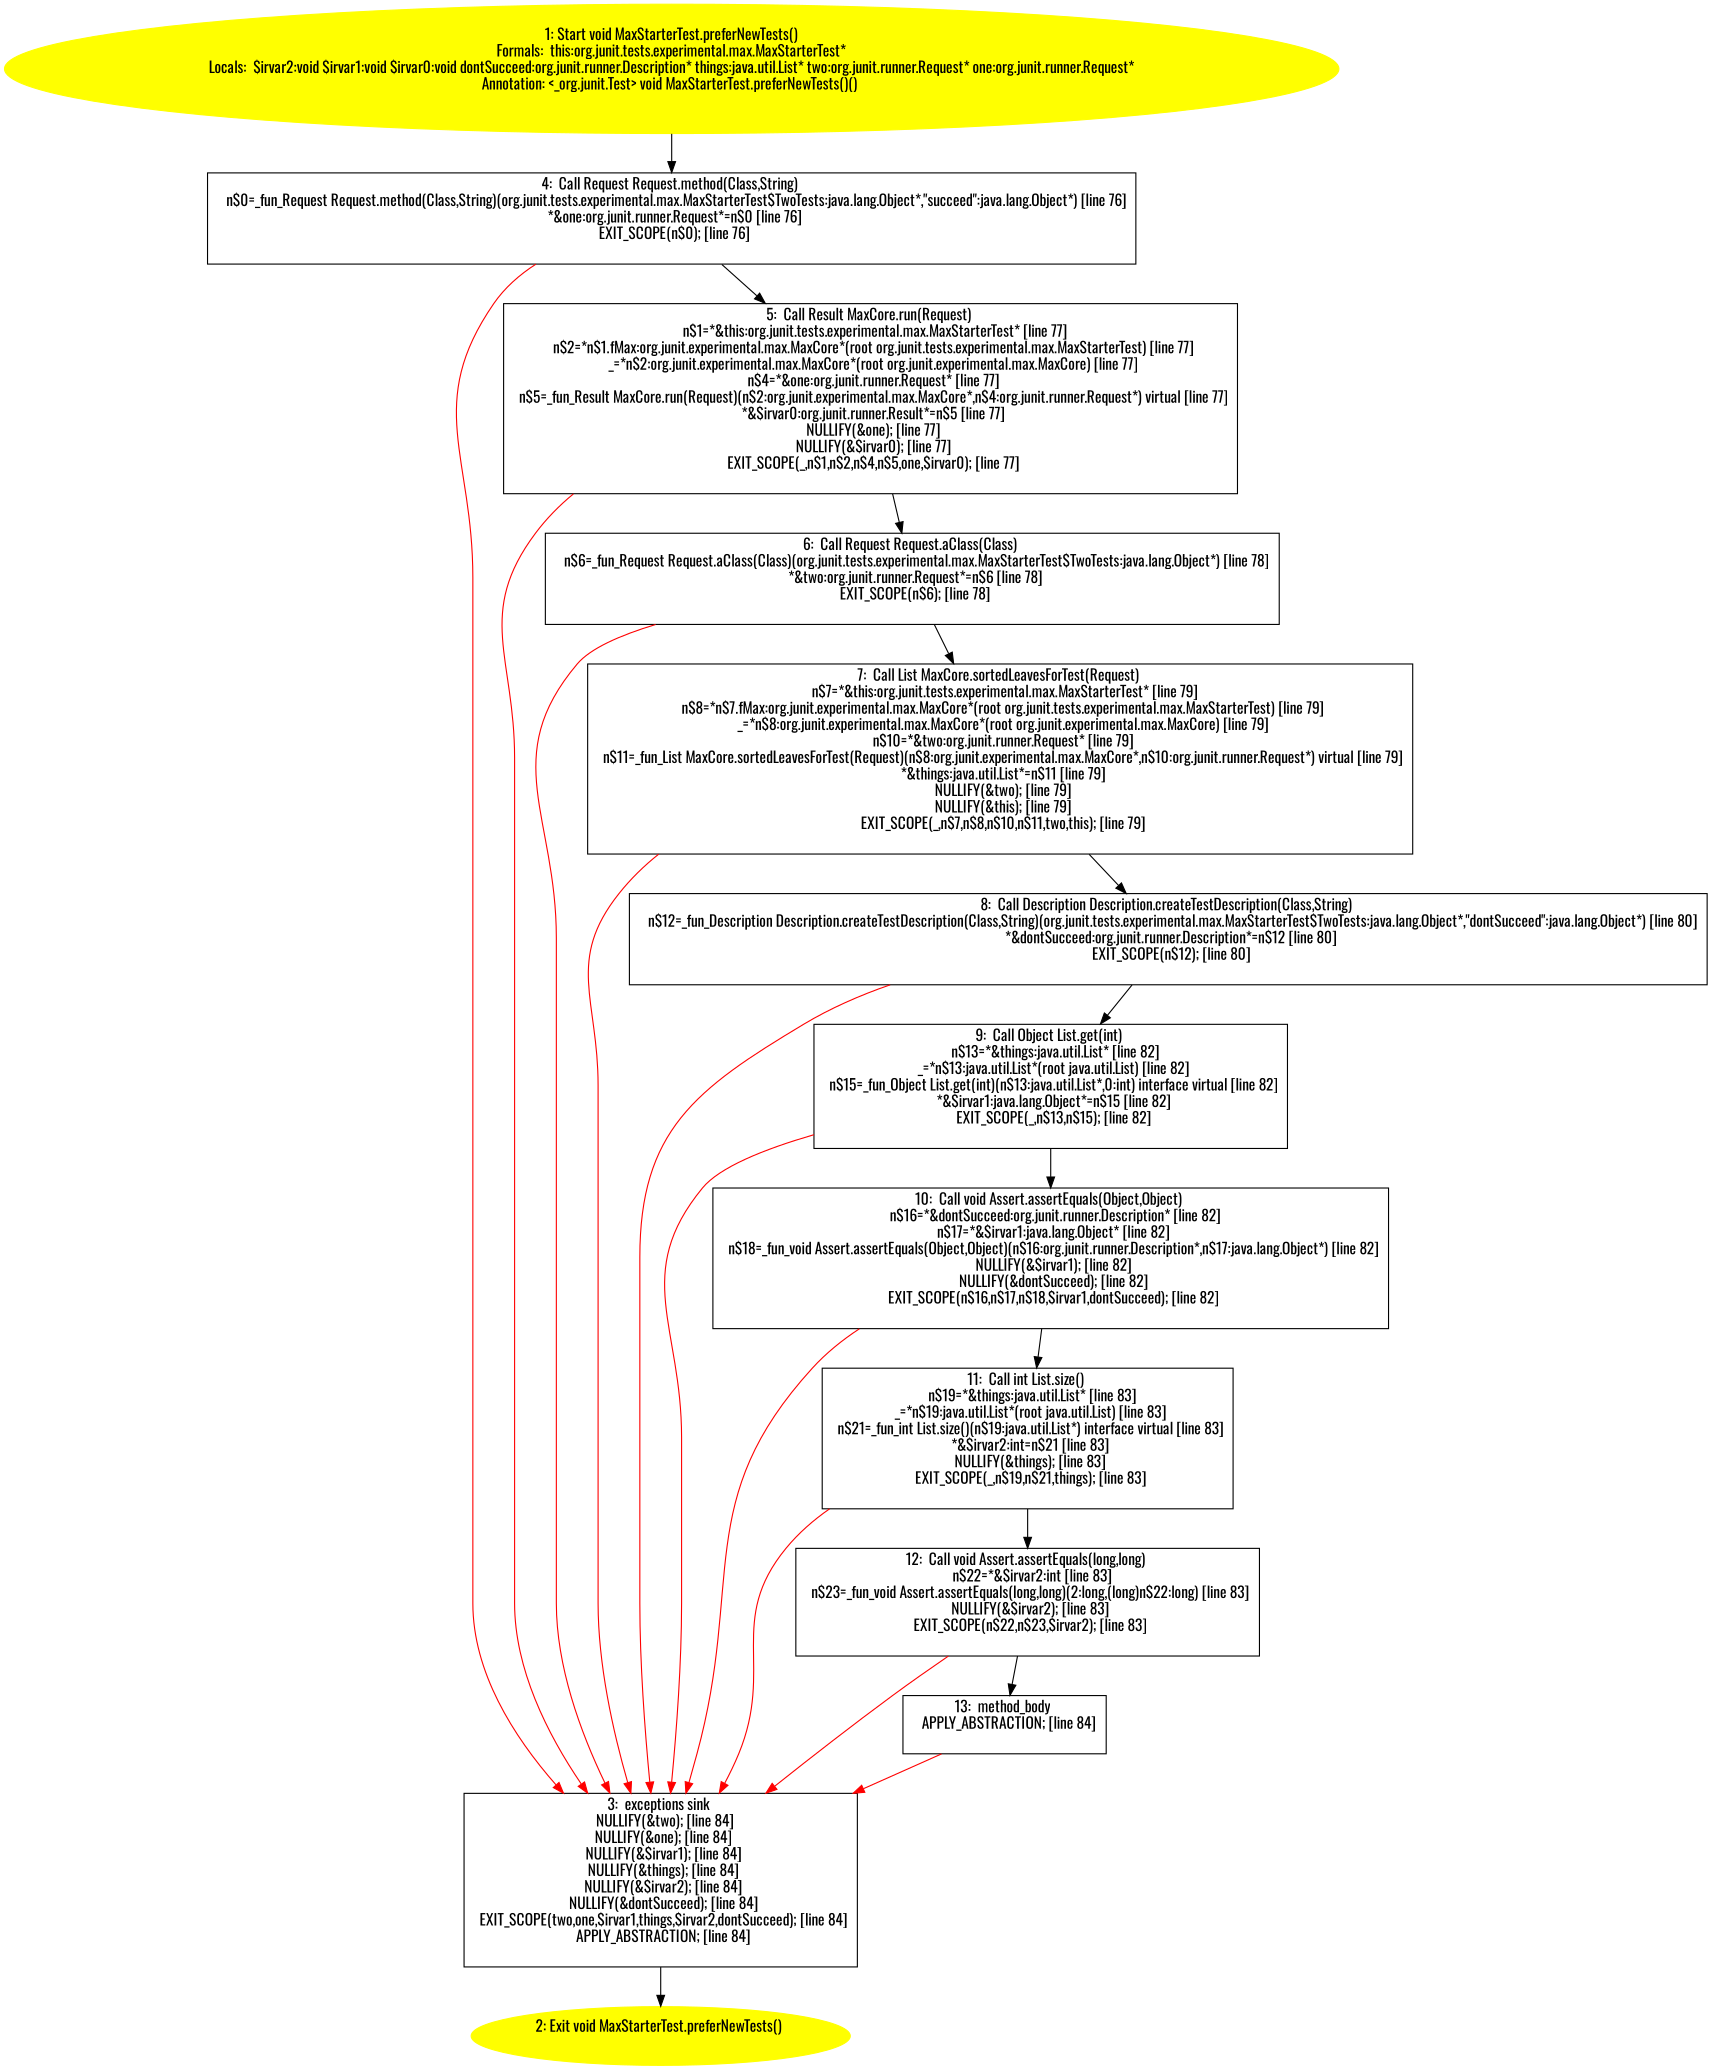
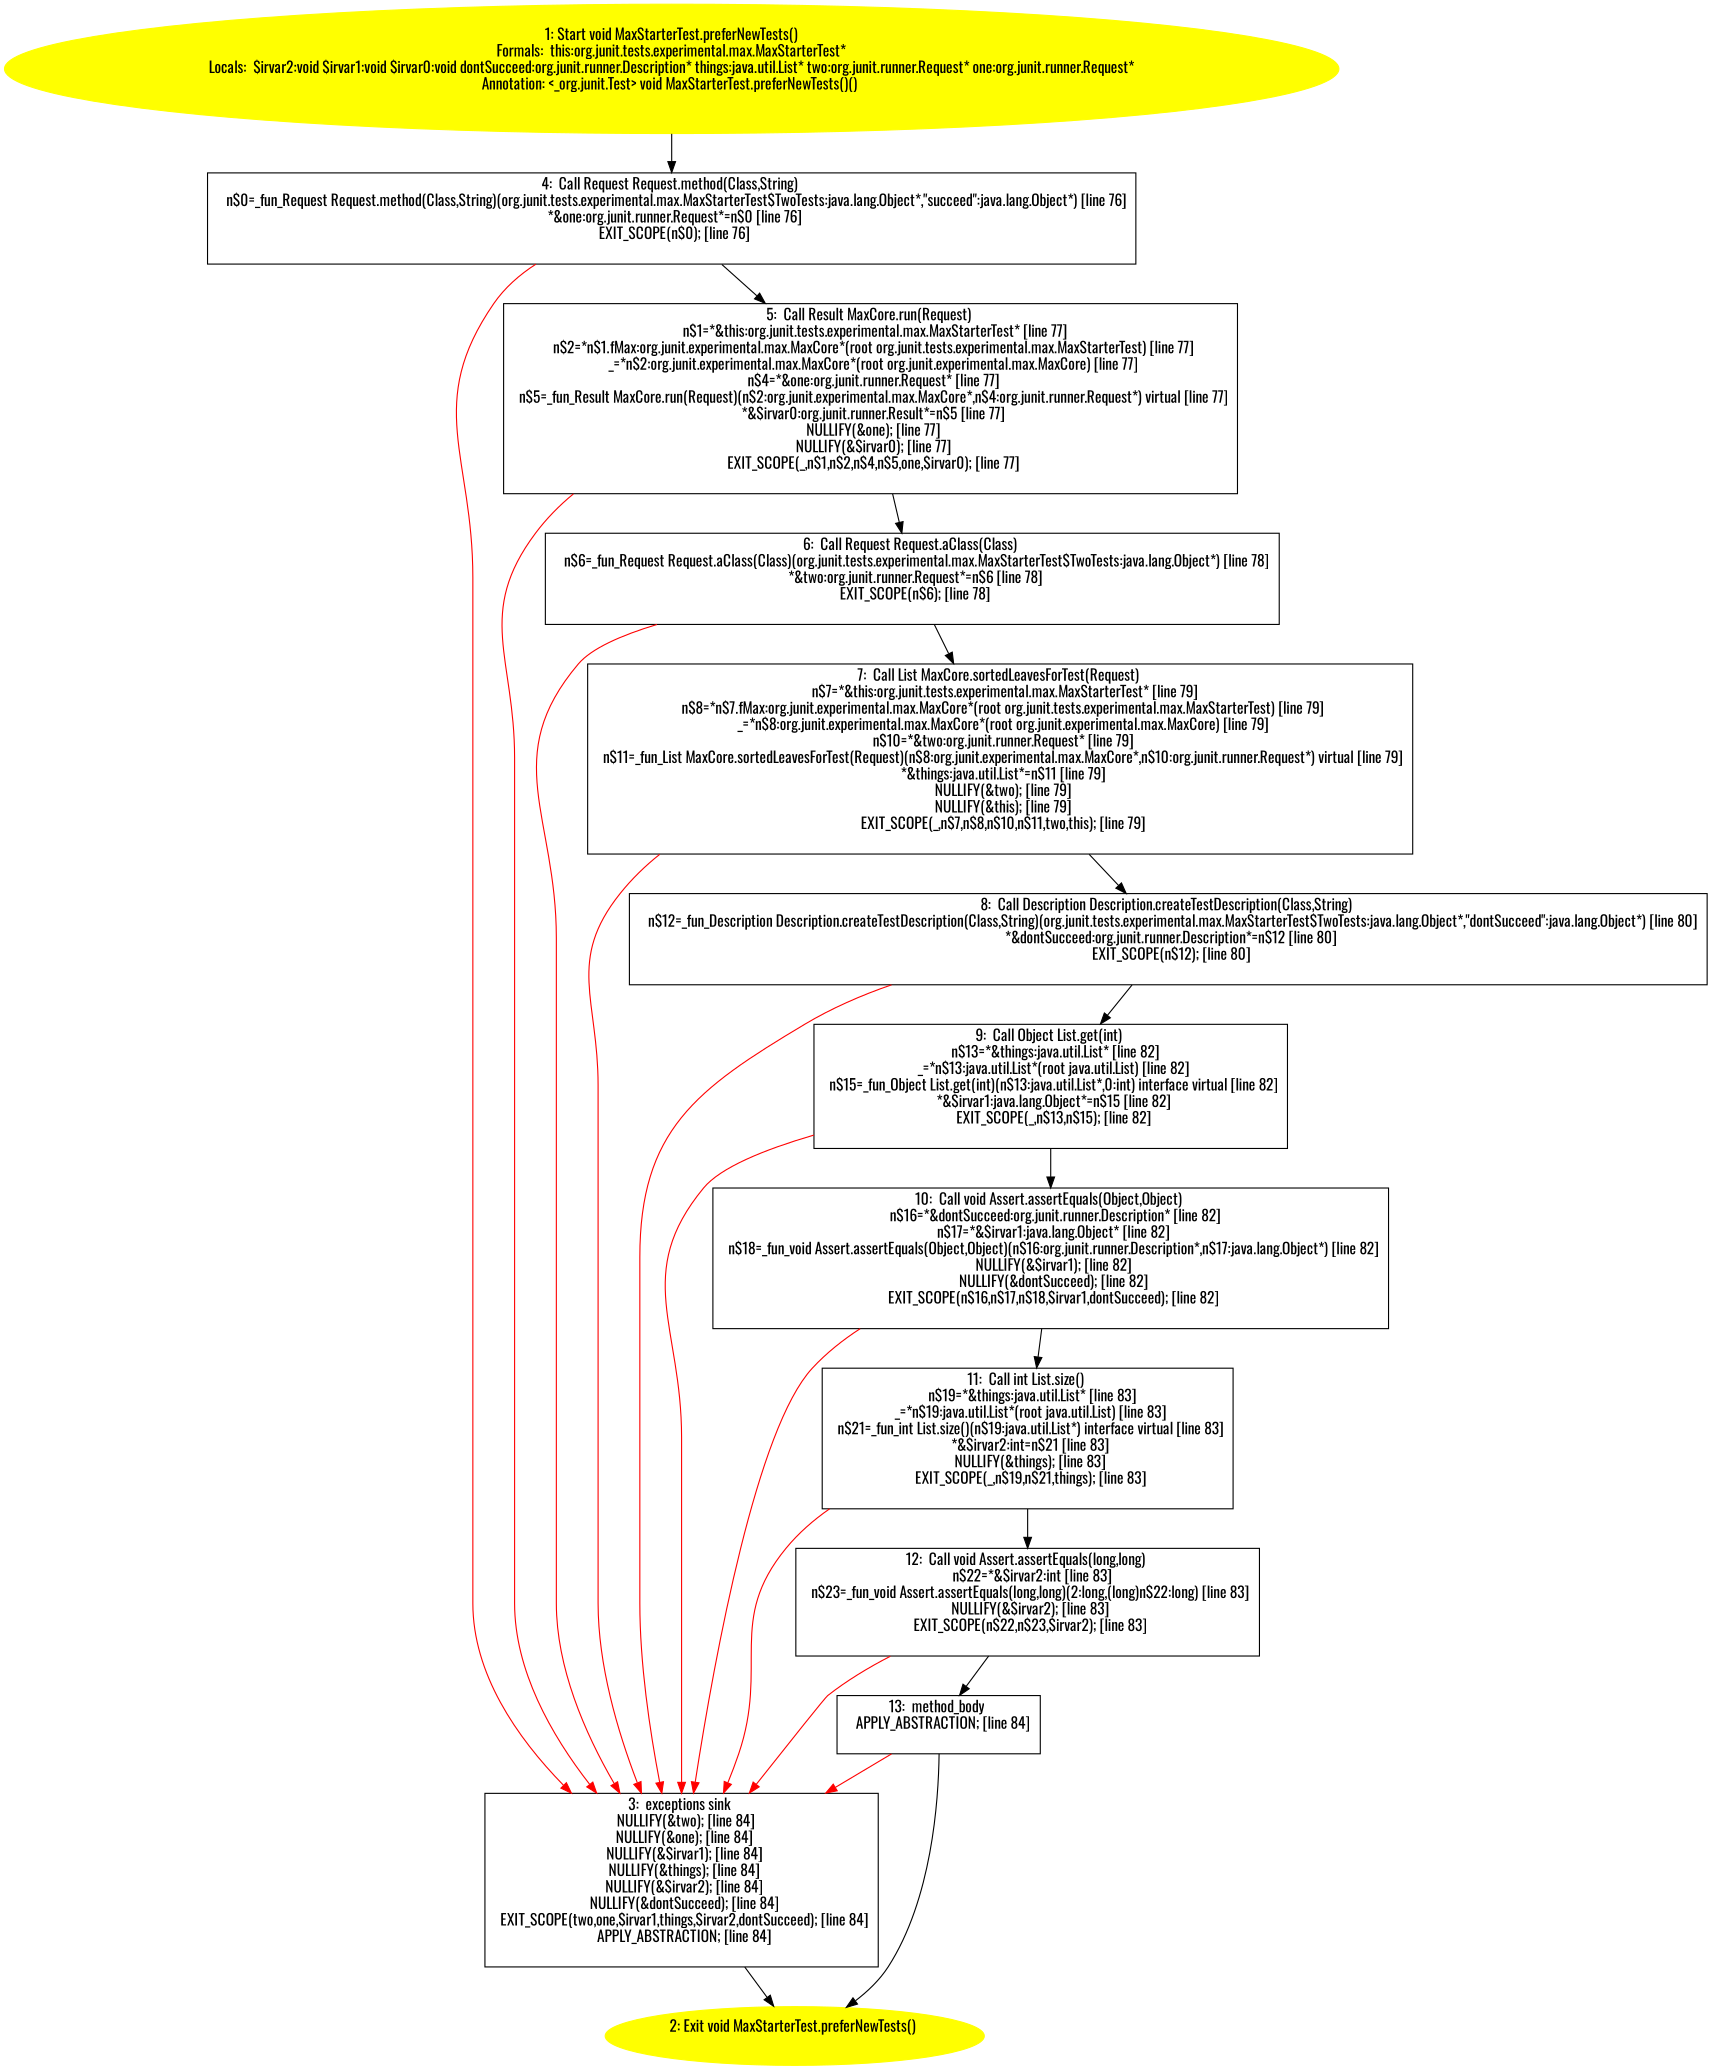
edge "13:  method_body APPLY_ABSTRACTION; [line 84]" -> "2: Exit void MaxStarterTest.preferNewTests()": added
